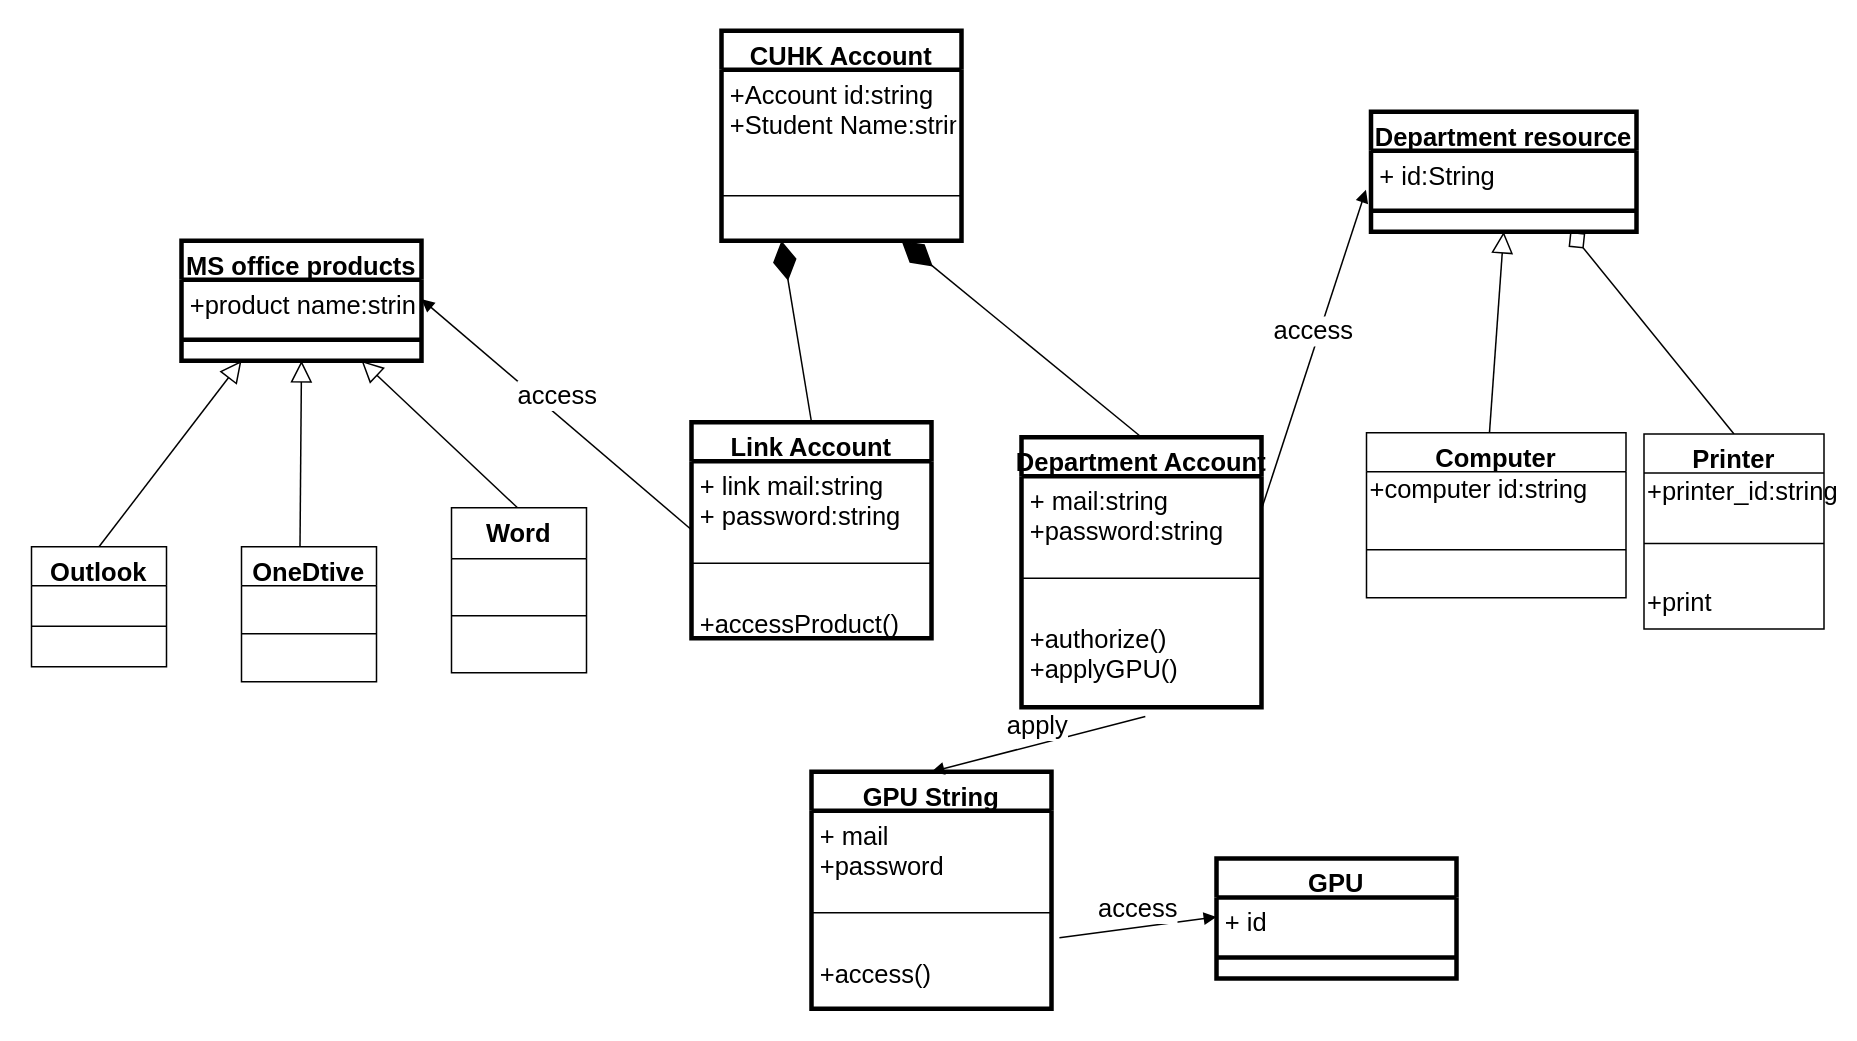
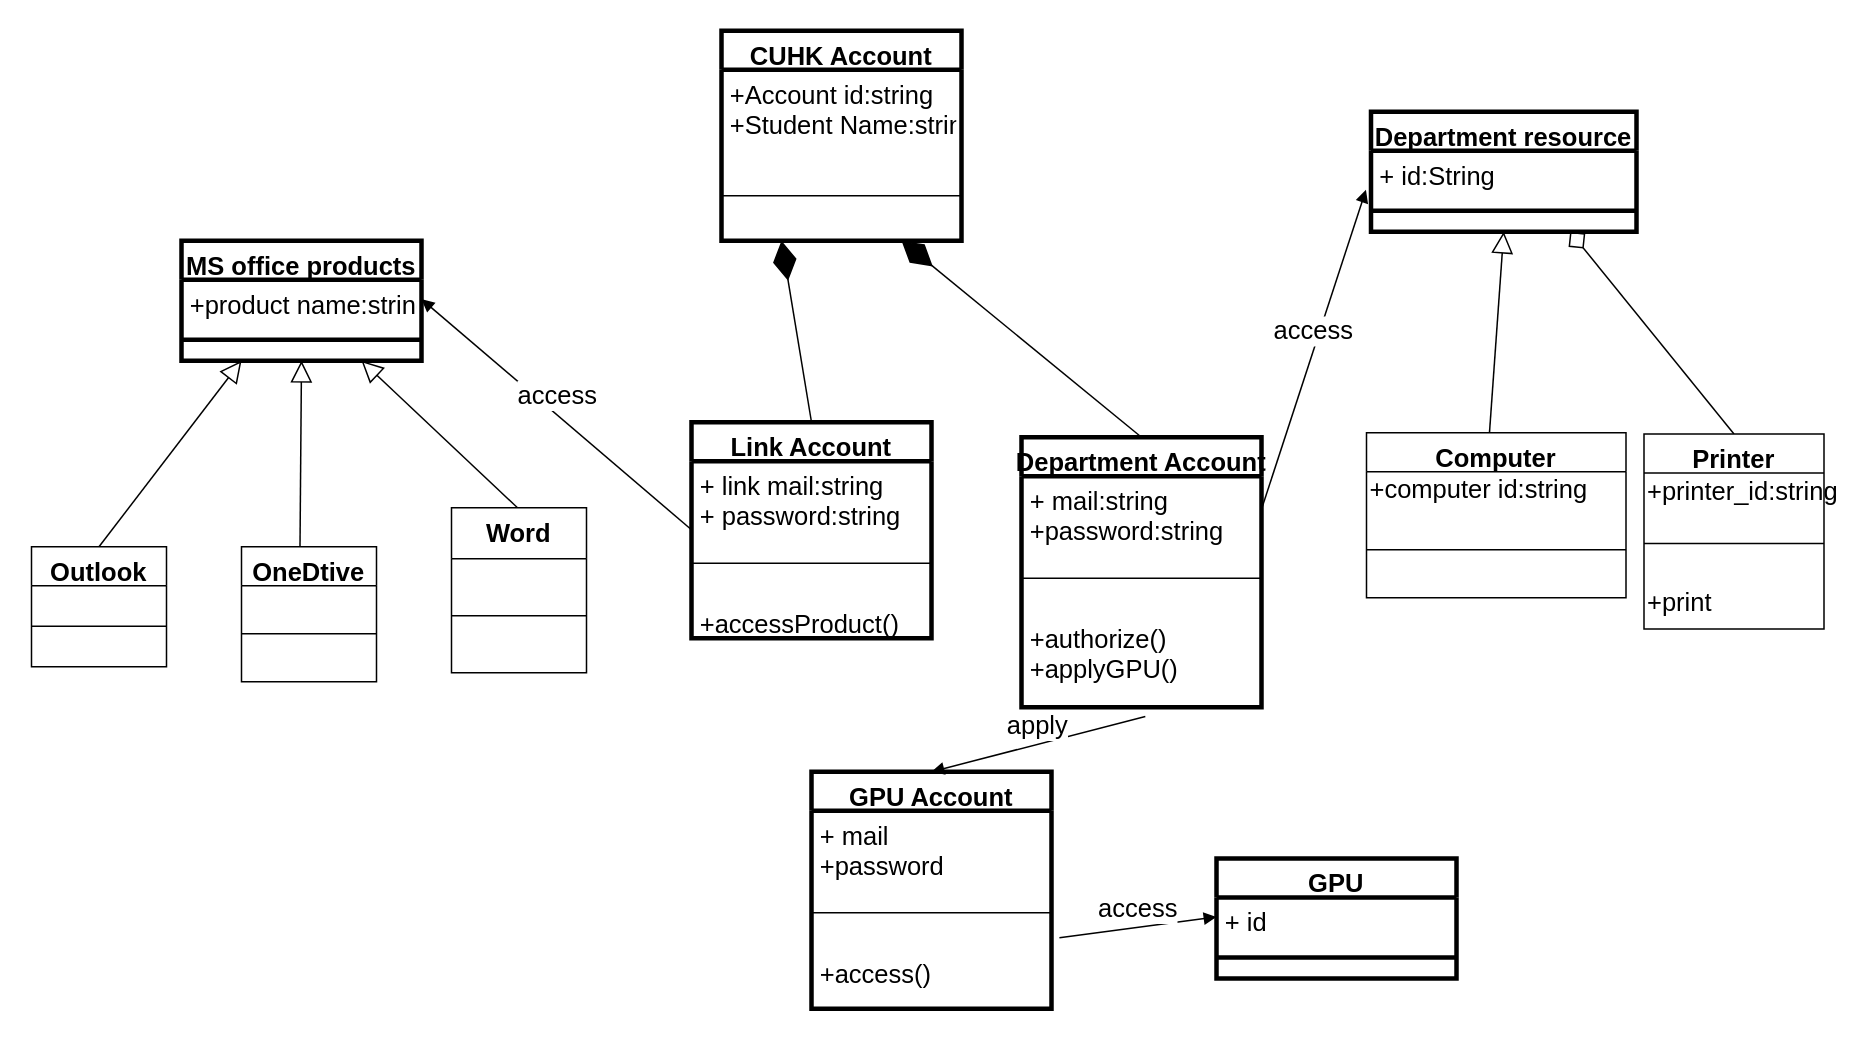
node "GPU String": label "GPU String" -> "GPU Account"
